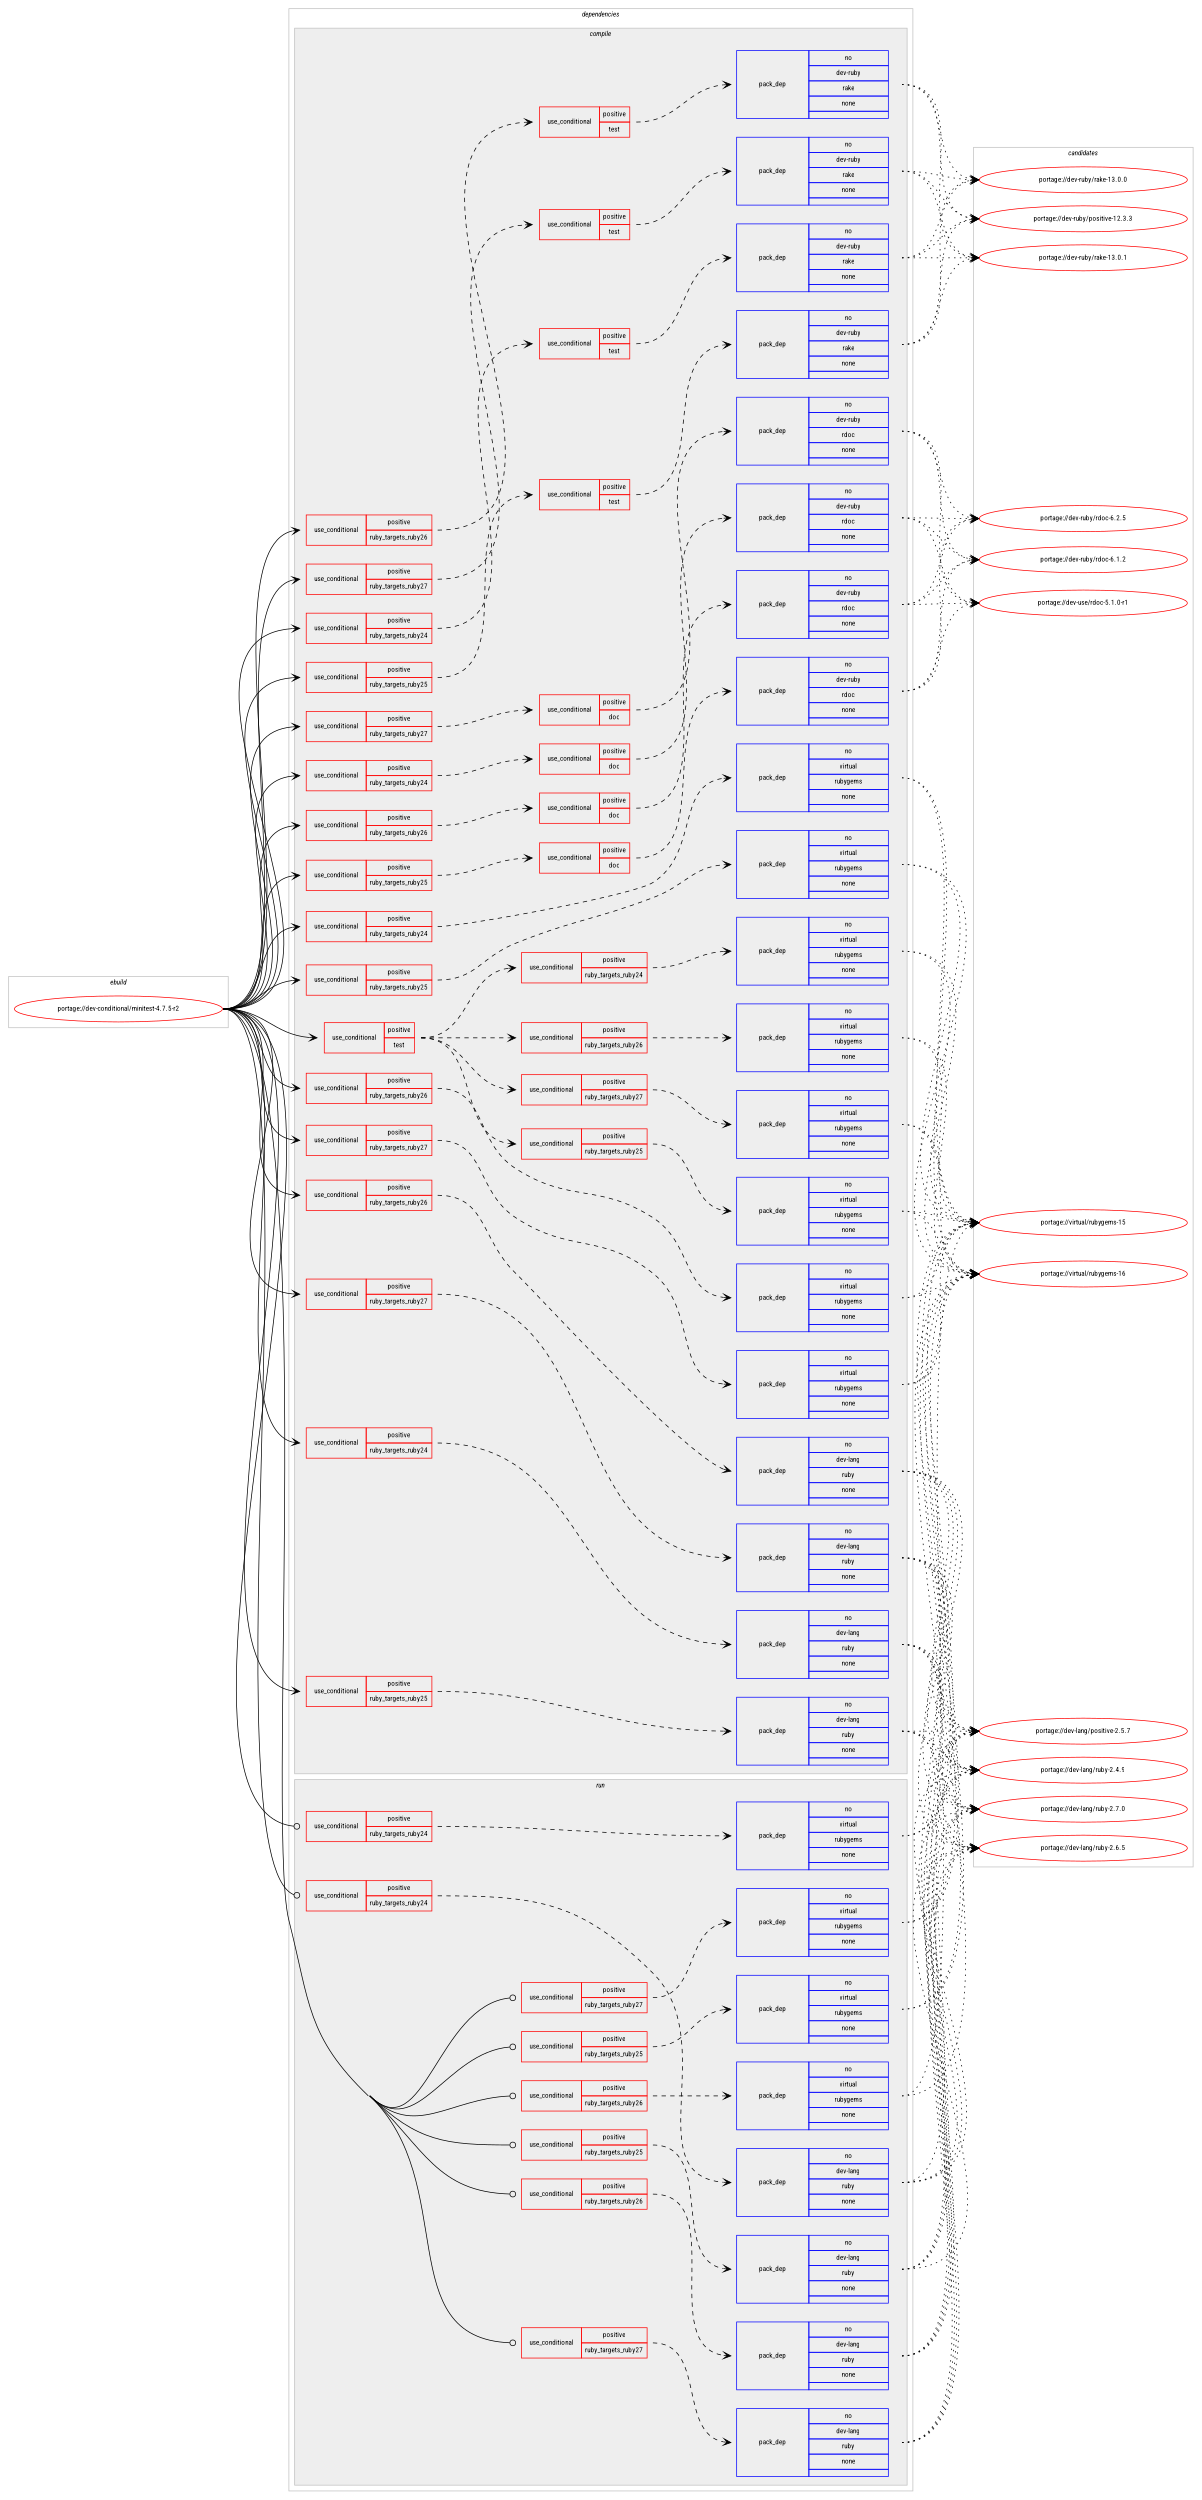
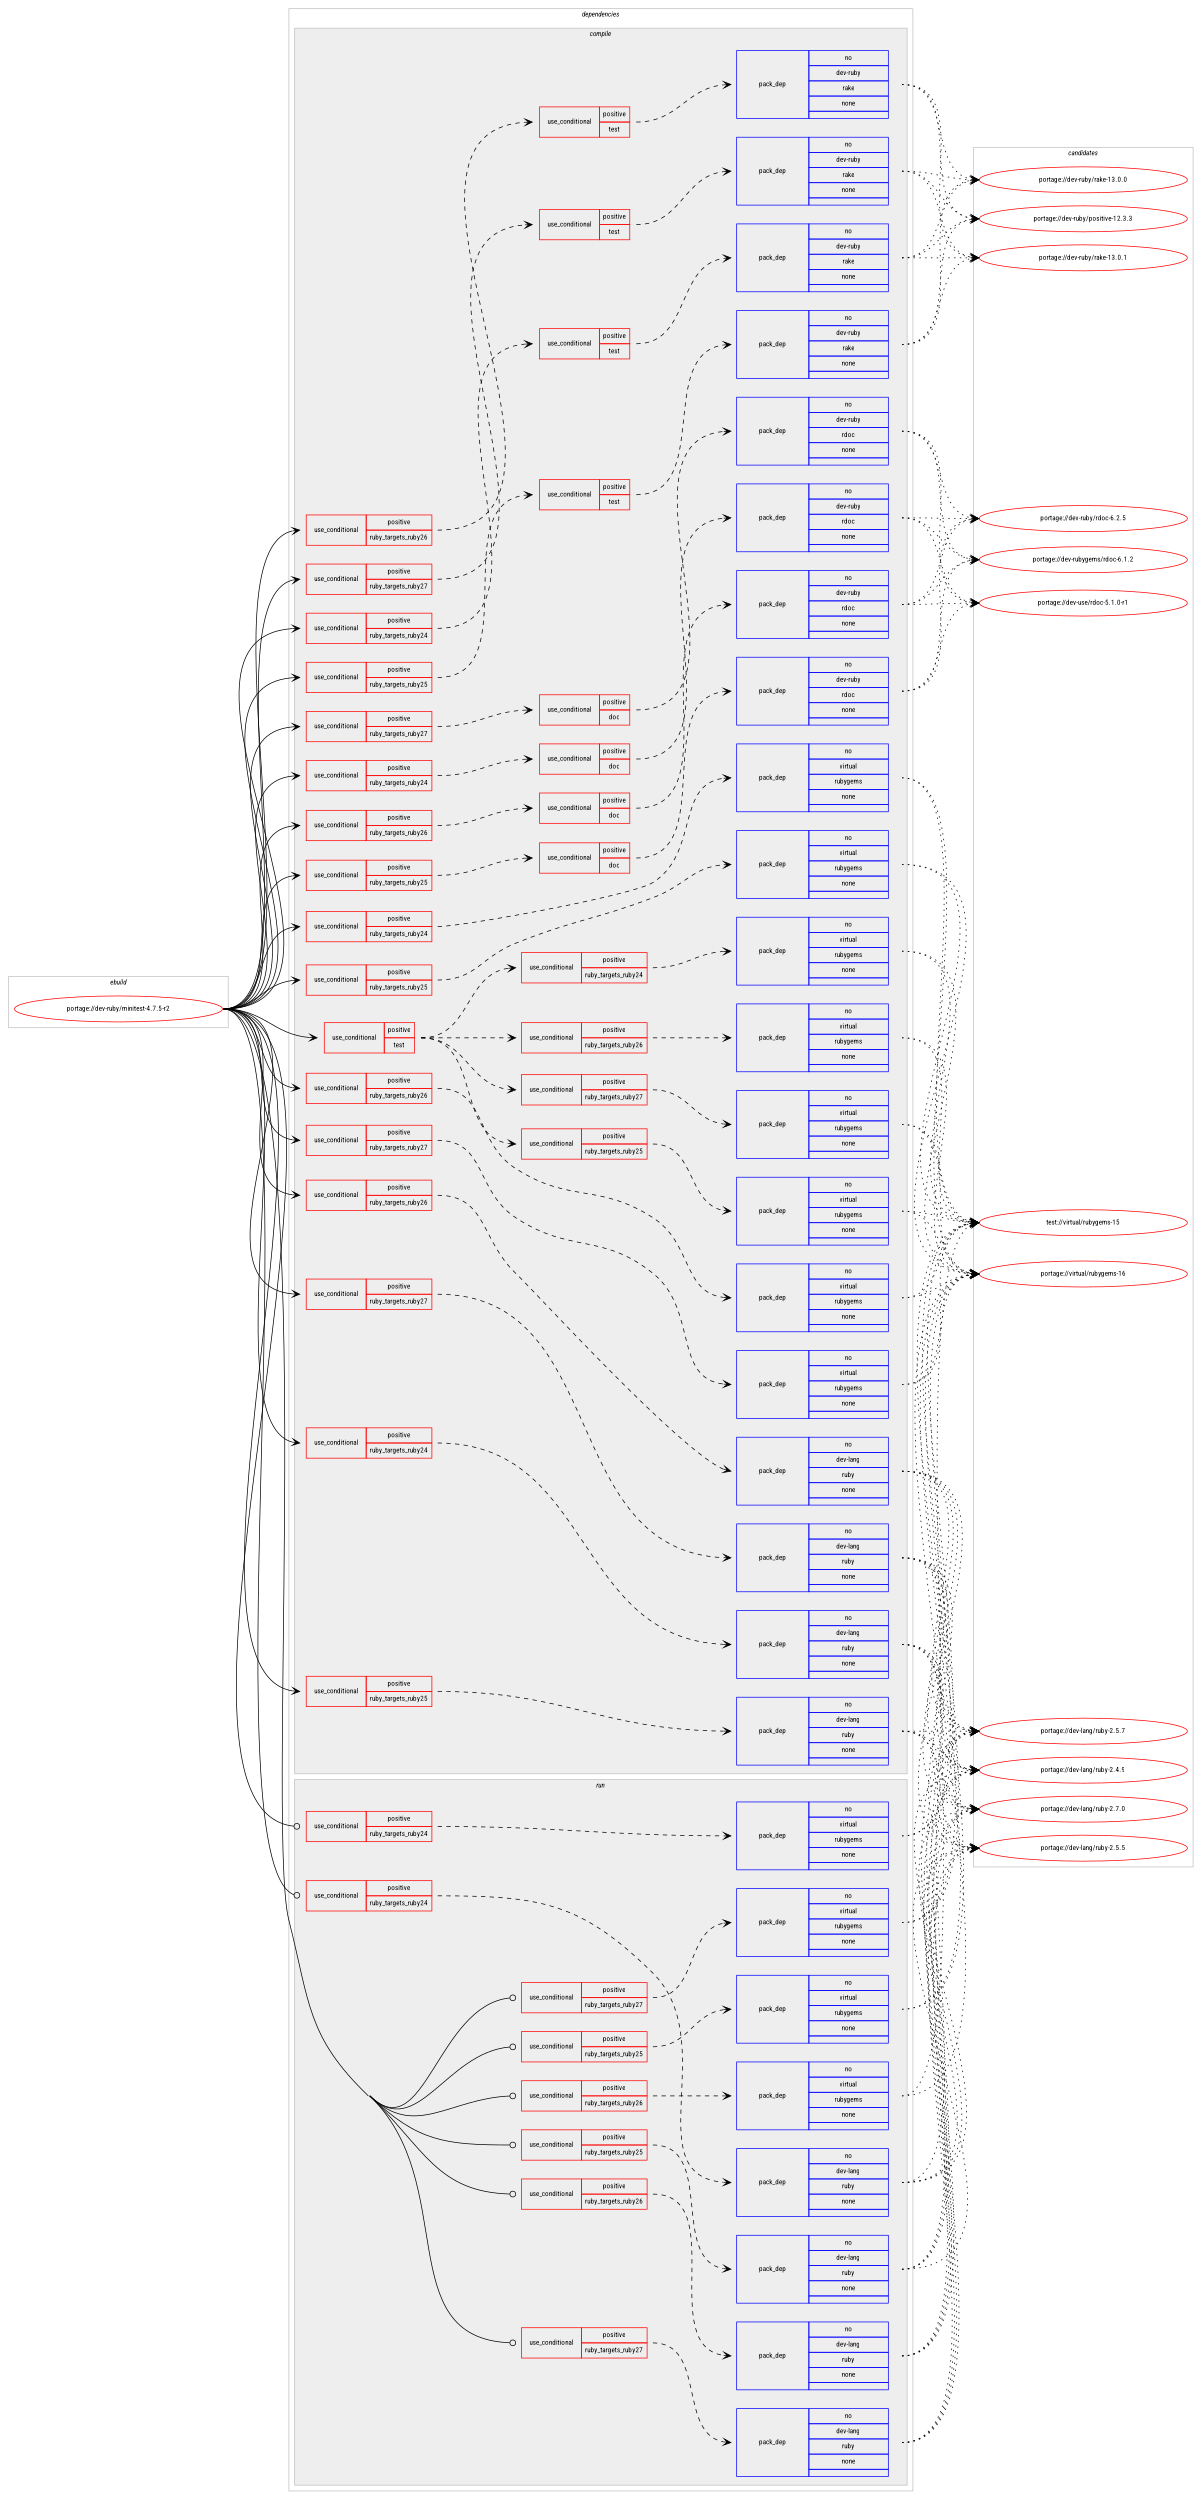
node "portage://dev-ruby/rdoc-6.1.2": label "portage://dev-ruby/rdoc-6.1.2" -> "portage://dev-rubygems/rdoc-6.1.2"
node "portage://dev-conditional/minitest-4.7.5-r2": label "portage://dev-conditional/minitest-4.7.5-r2" -> "portage://dev-ruby/minitest-4.7.5-r2"
node "portage://virtual/rubygems-15": label "portage://virtual/rubygems-15" -> "test://virtual/rubygems-15"
node "portage://dev-lang/positive-2.5.7": label "portage://dev-lang/positive-2.5.7" -> "portage://dev-lang/ruby-2.5.7"
node "portage://dev-lang/ruby-2.6.5": label "portage://dev-lang/ruby-2.6.5" -> "portage://dev-lang/ruby-2.5.5"
